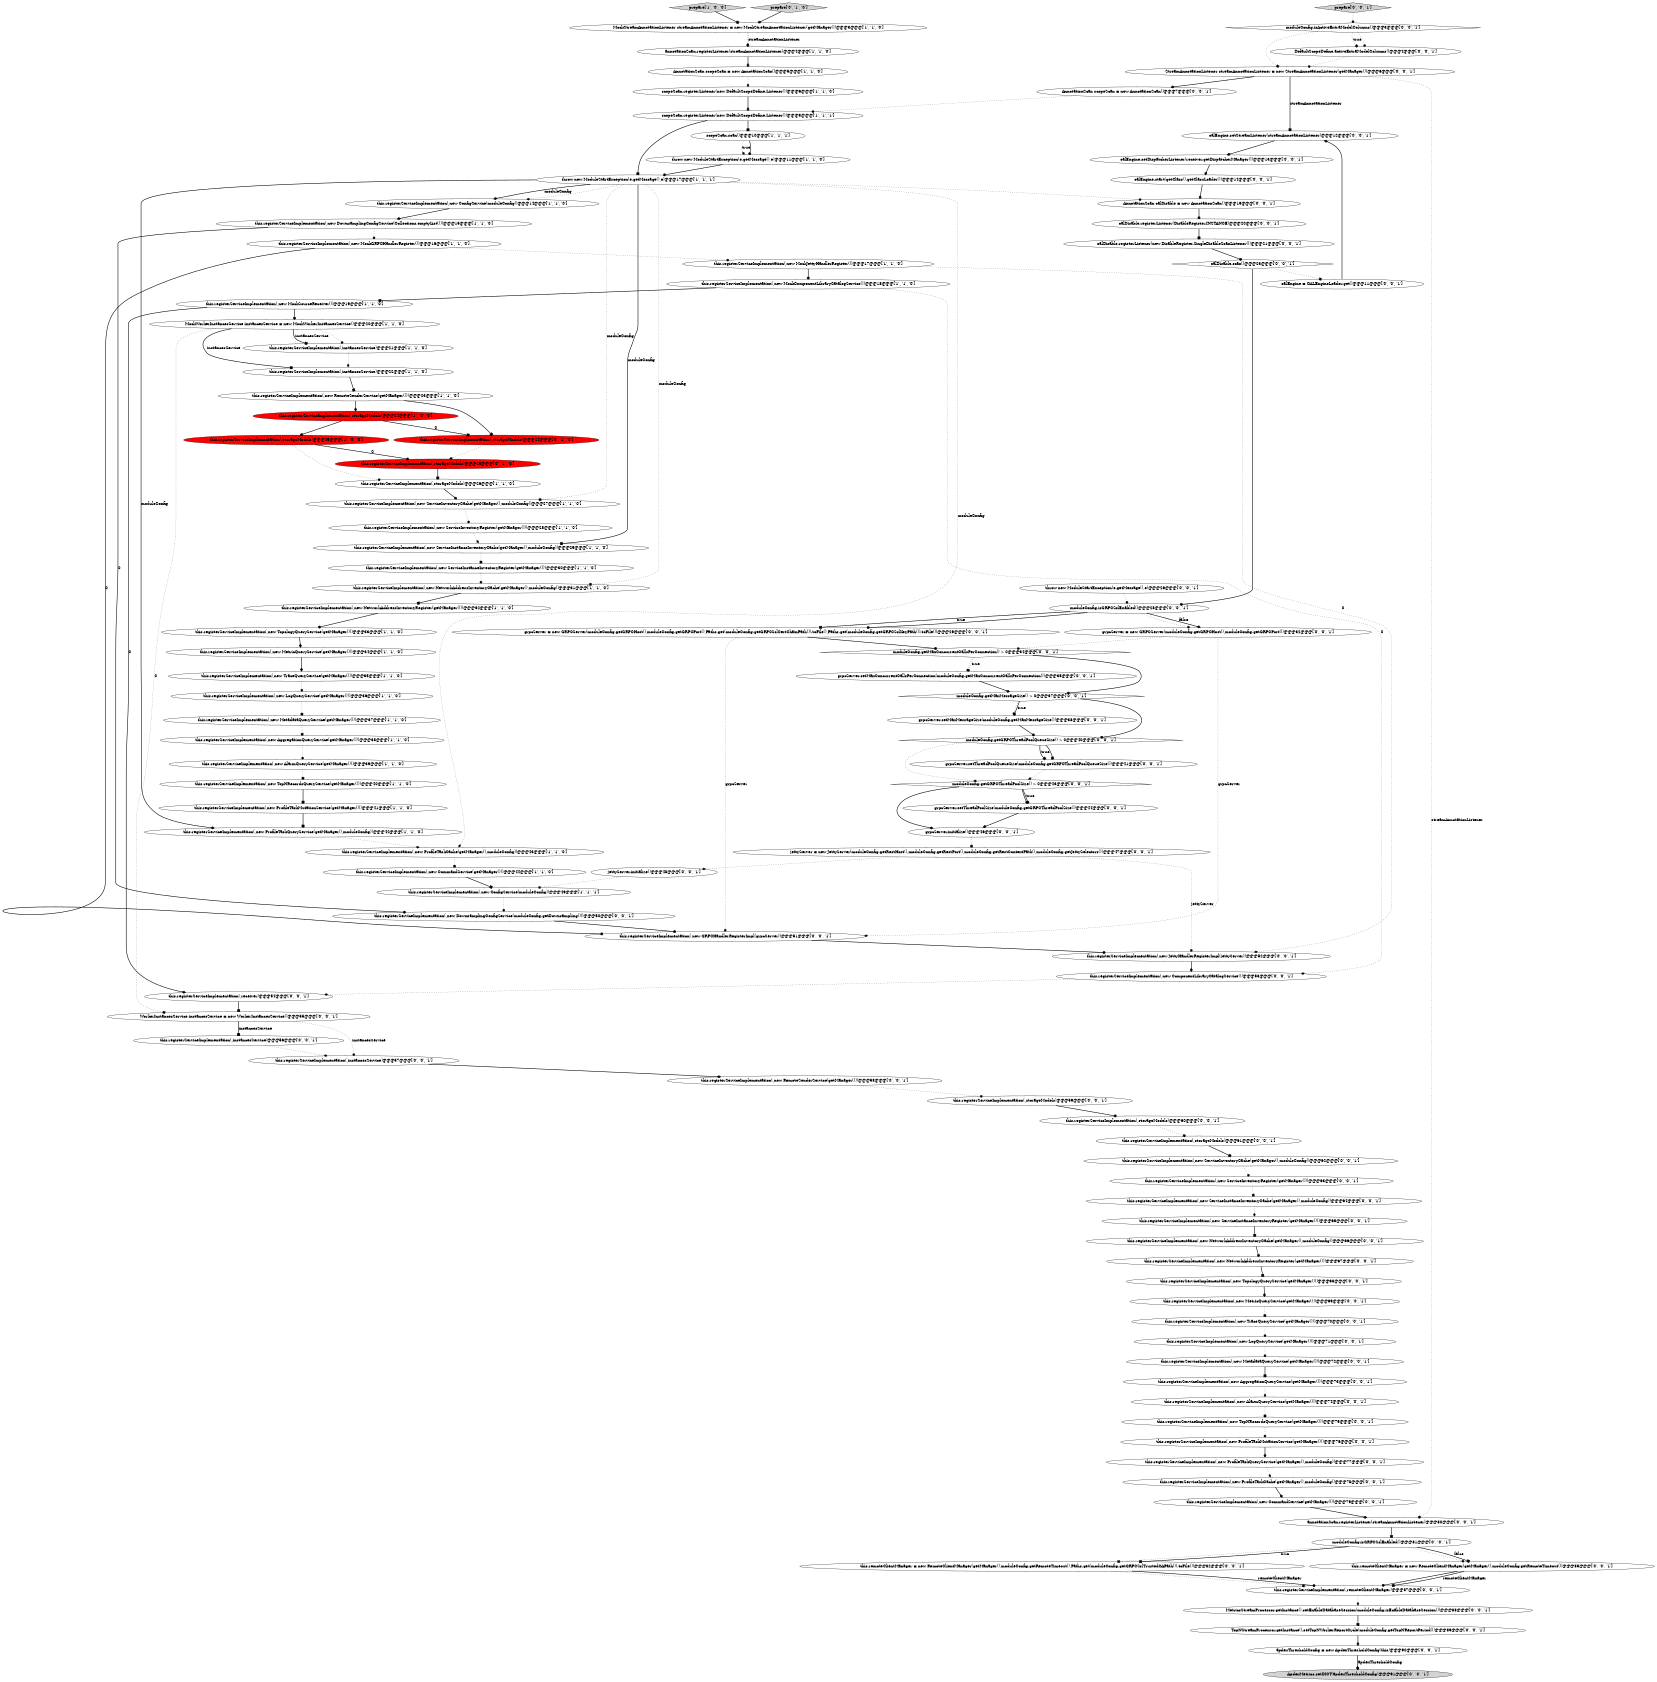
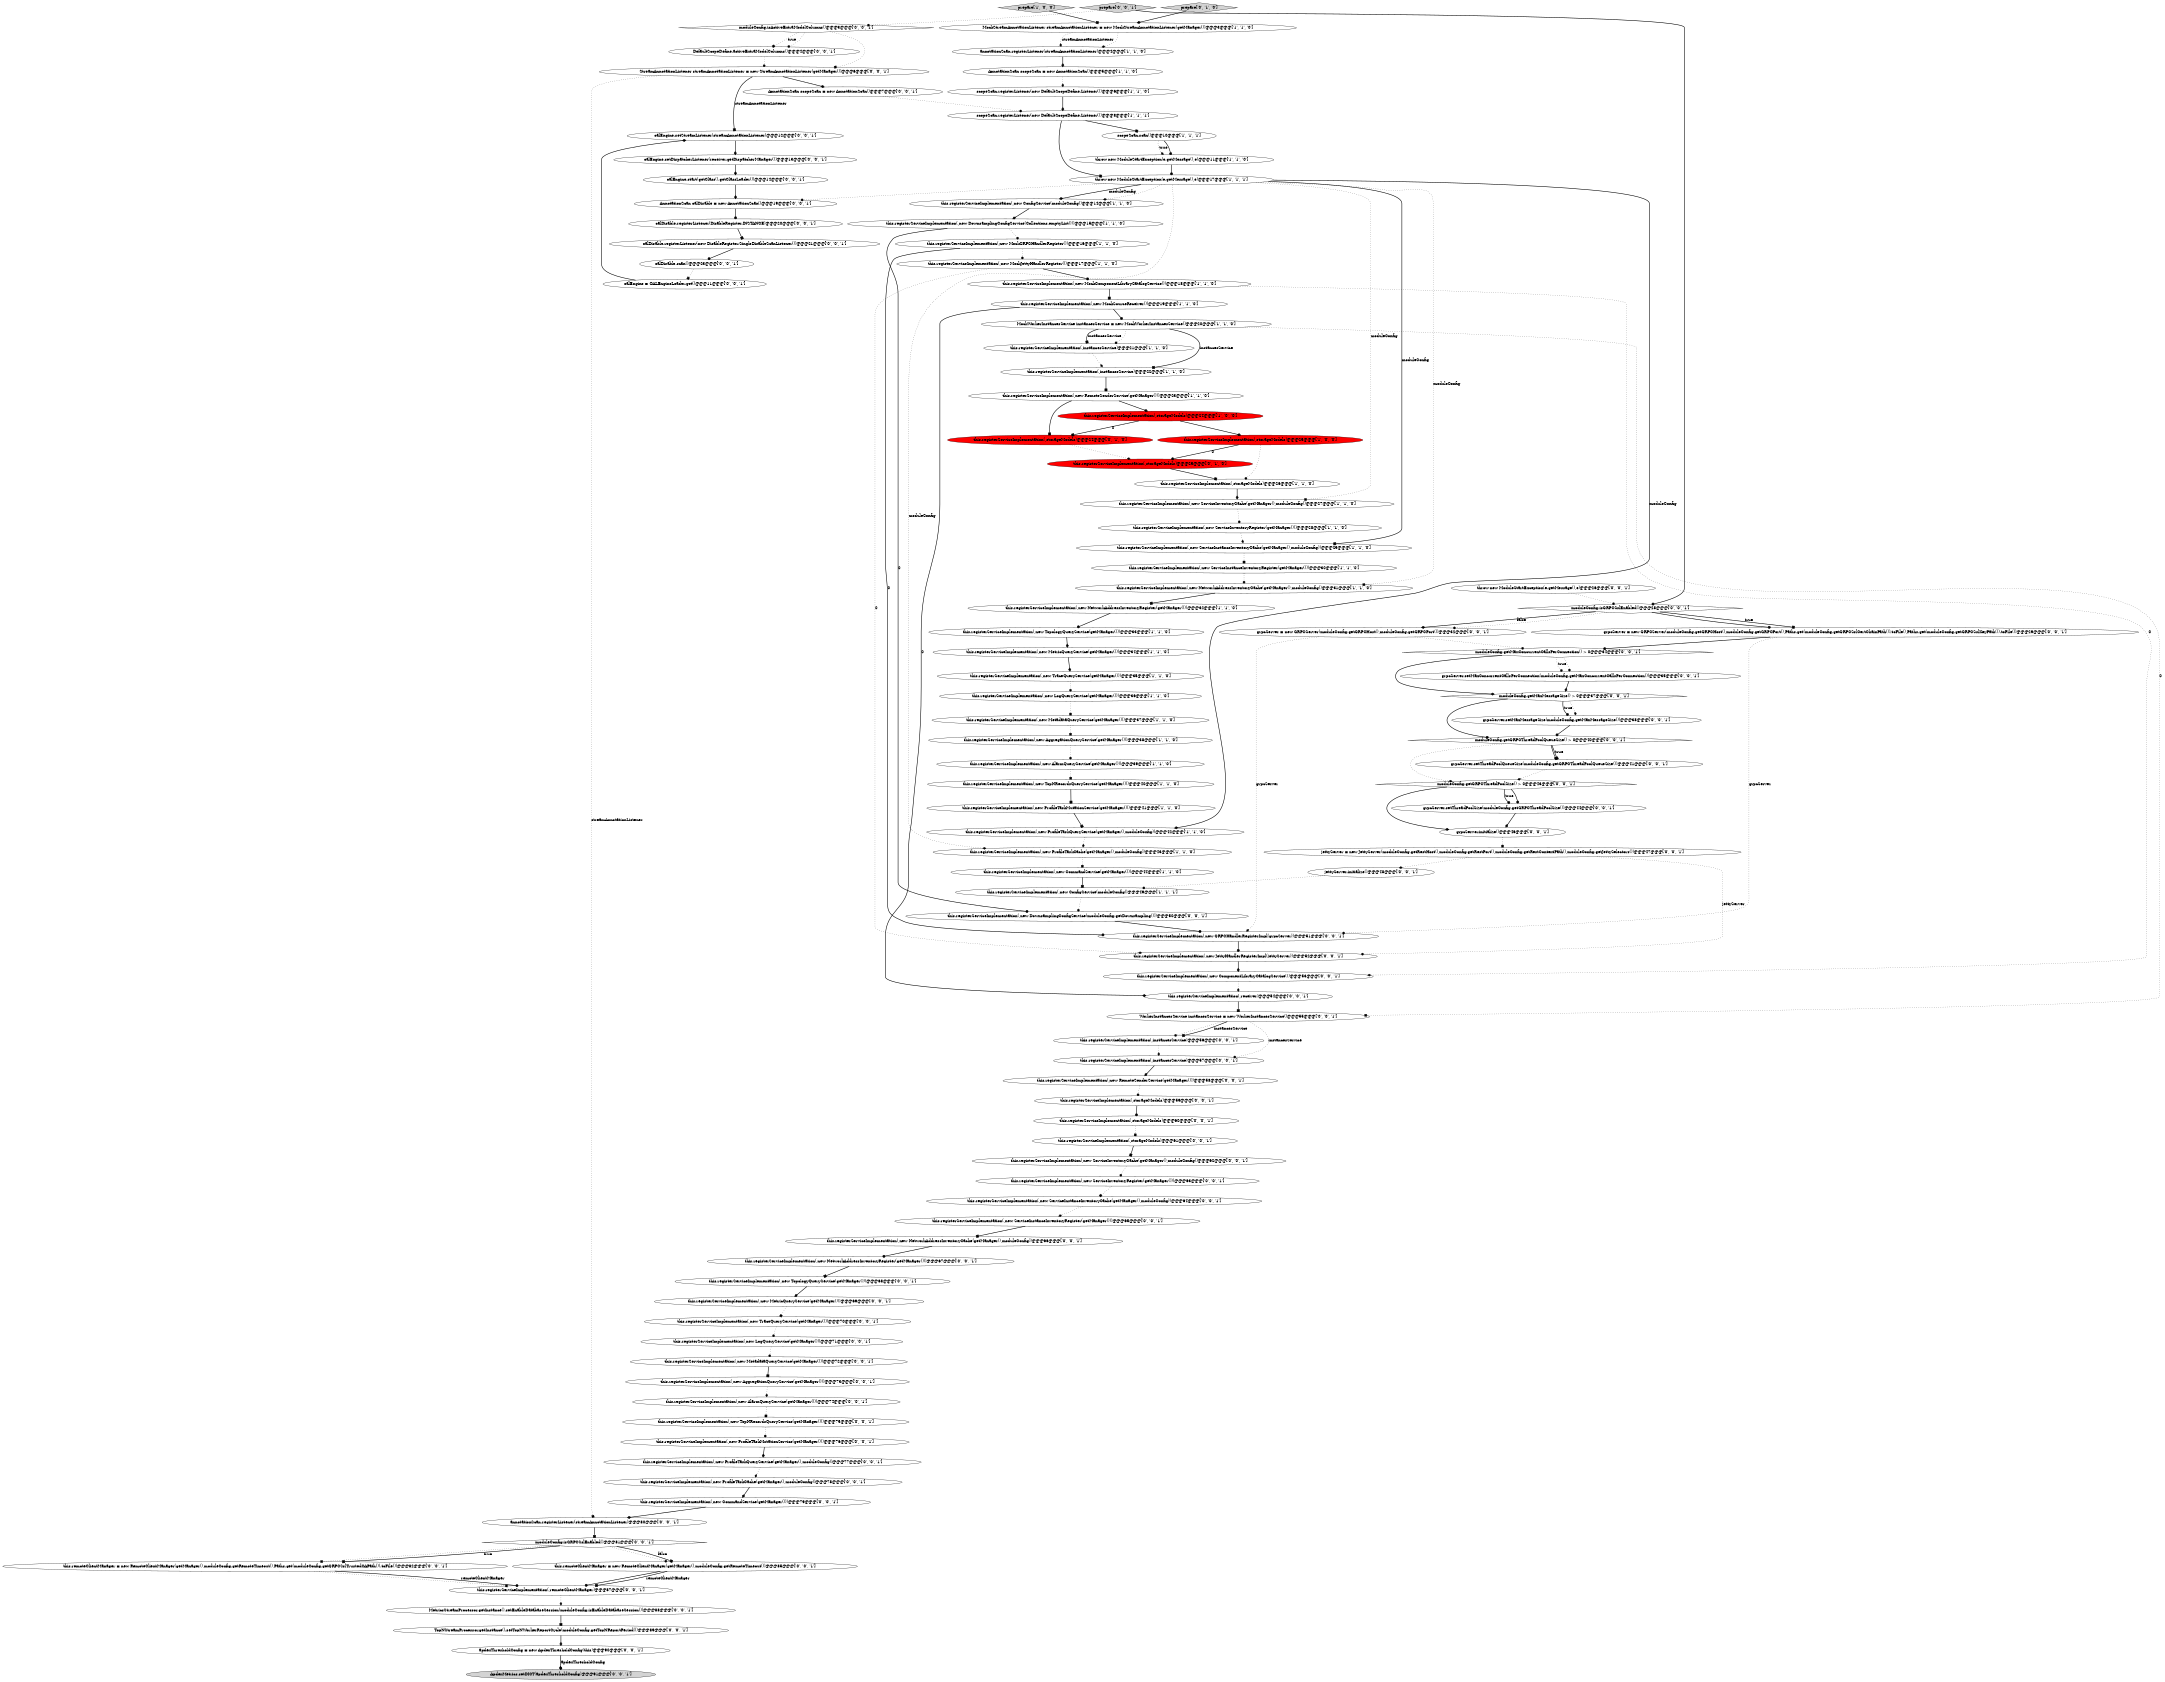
node "oalDisable.scan()@@@23@@@['0', '0', '1']": shape diamond -> ellipse
edge "oalDisable.scan()@@@23@@@['0', '0', '1']" -> "moduleConfig.isGRPCSslEnabled()@@@28@@@['0', '0', '1']": now "prepare['0', '0', '1']" -> "moduleConfig.isGRPCSslEnabled()@@@28@@@['0', '0', '1']"
node "moduleConfig.isGRPCSslEnabled()@@@28@@@['0', '0', '1']": shape ellipse -> diamond
node "moduleConfig.isGRPCSslEnabled()@@@81@@@['0', '0', '1']": shape ellipse -> diamond
